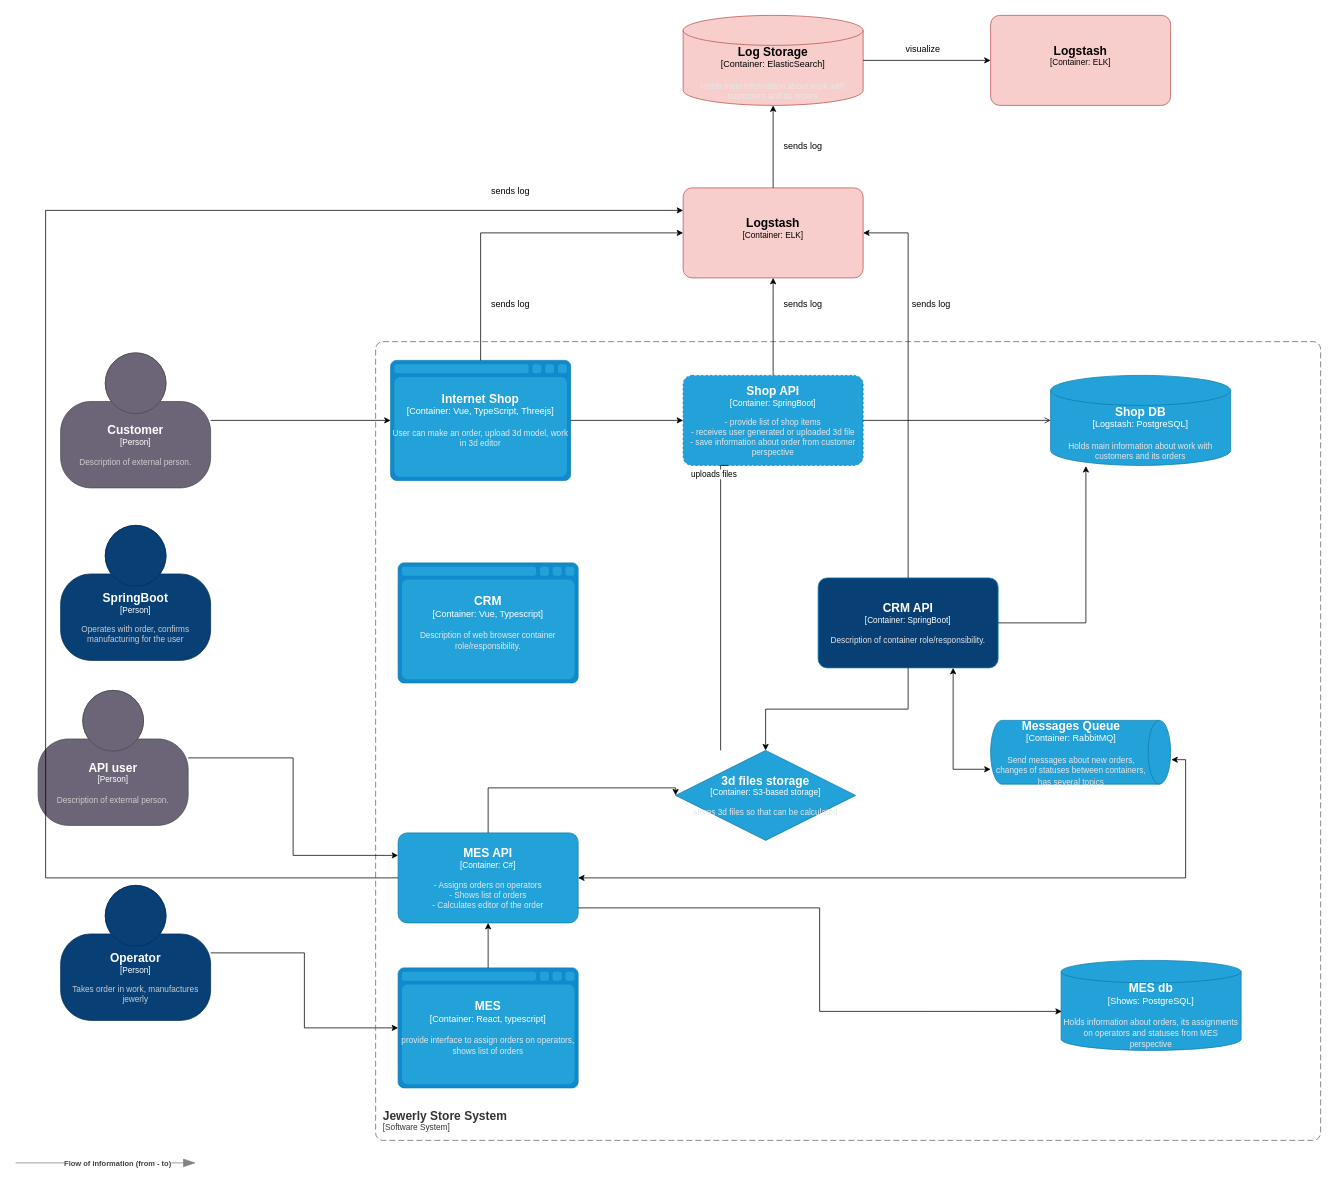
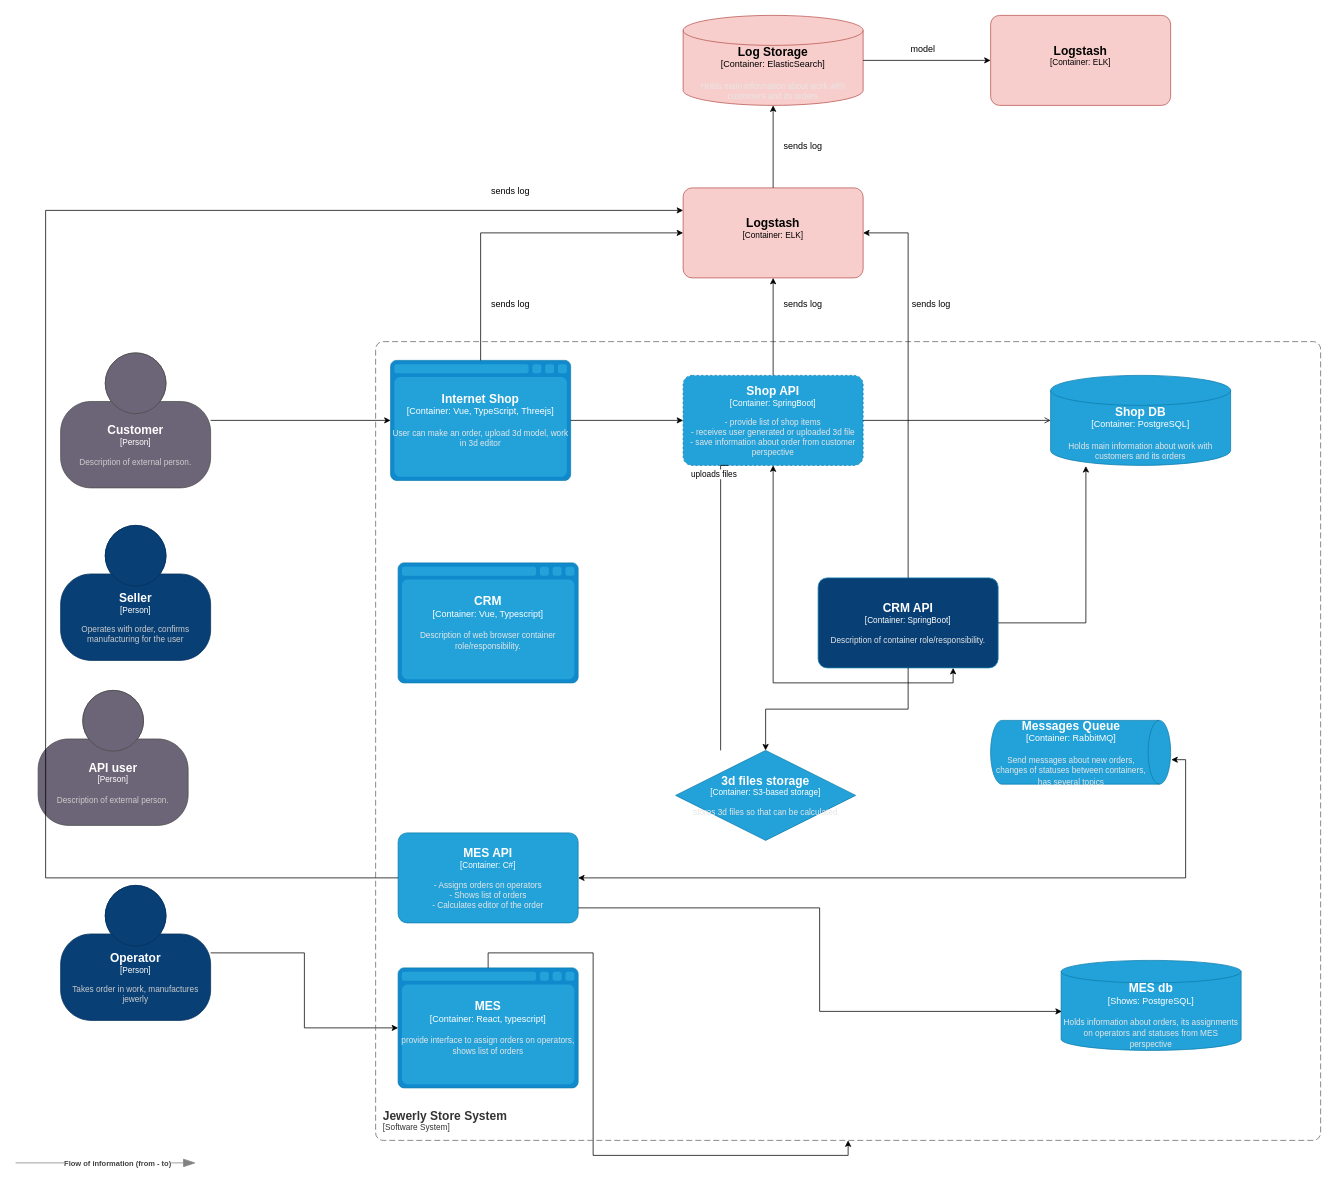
node "visualize": label "visualize" -> "model"
node "Shop DB [Logstash: PostgreSQL] Holds main information about work with customers and its orders": label "Shop DB [Logstash: PostgreSQL] Holds main information about work with customers and its orders" -> "Shop DB [Container: PostgreSQL] Holds main information about work with customers and its orders"
node "SpringBoot [Person] Operates with order, confirms manufacturing for the user": label "SpringBoot [Person] Operates with order, confirms manufacturing for the user" -> "Seller [Person] Operates with order, confirms manufacturing for the user"
edge "CRM API [Container: SpringBoot] Description of container role/responsibility." -- "Messages Queue [Container: RabbitMQ] Send messages about new orders, changes of statuses between containers, has several topics": now "CRM API [Container: SpringBoot] Description of container role/responsibility." -- "Shop API [Container: SpringBoot] - provide list of shop items - receives user generated or uploaded 3d file - save information about order from customer perspective"
edge "MES API [Container: C#] - Assigns orders on operators - Shows list of orders - Calculates editor of the order" -> "3d files storage [Container: S3-based storage] stores 3d files so that can be calculated": removed
edge "API user [Person] Description of external person." -> "MES API [Container: C#] - Assigns orders on operators - Shows list of orders - Calculates editor of the order": removed
edge "MES [Container: React, typescript] provide interface to assign orders on operators, shows list of orders" -> "MES API [Container: C#] - Assigns orders on operators - Shows list of orders - Calculates editor of the order": now "MES [Container: React, typescript] provide interface to assign orders on operators, shows list of orders" -> "Jewerly Store System [Software System]"
